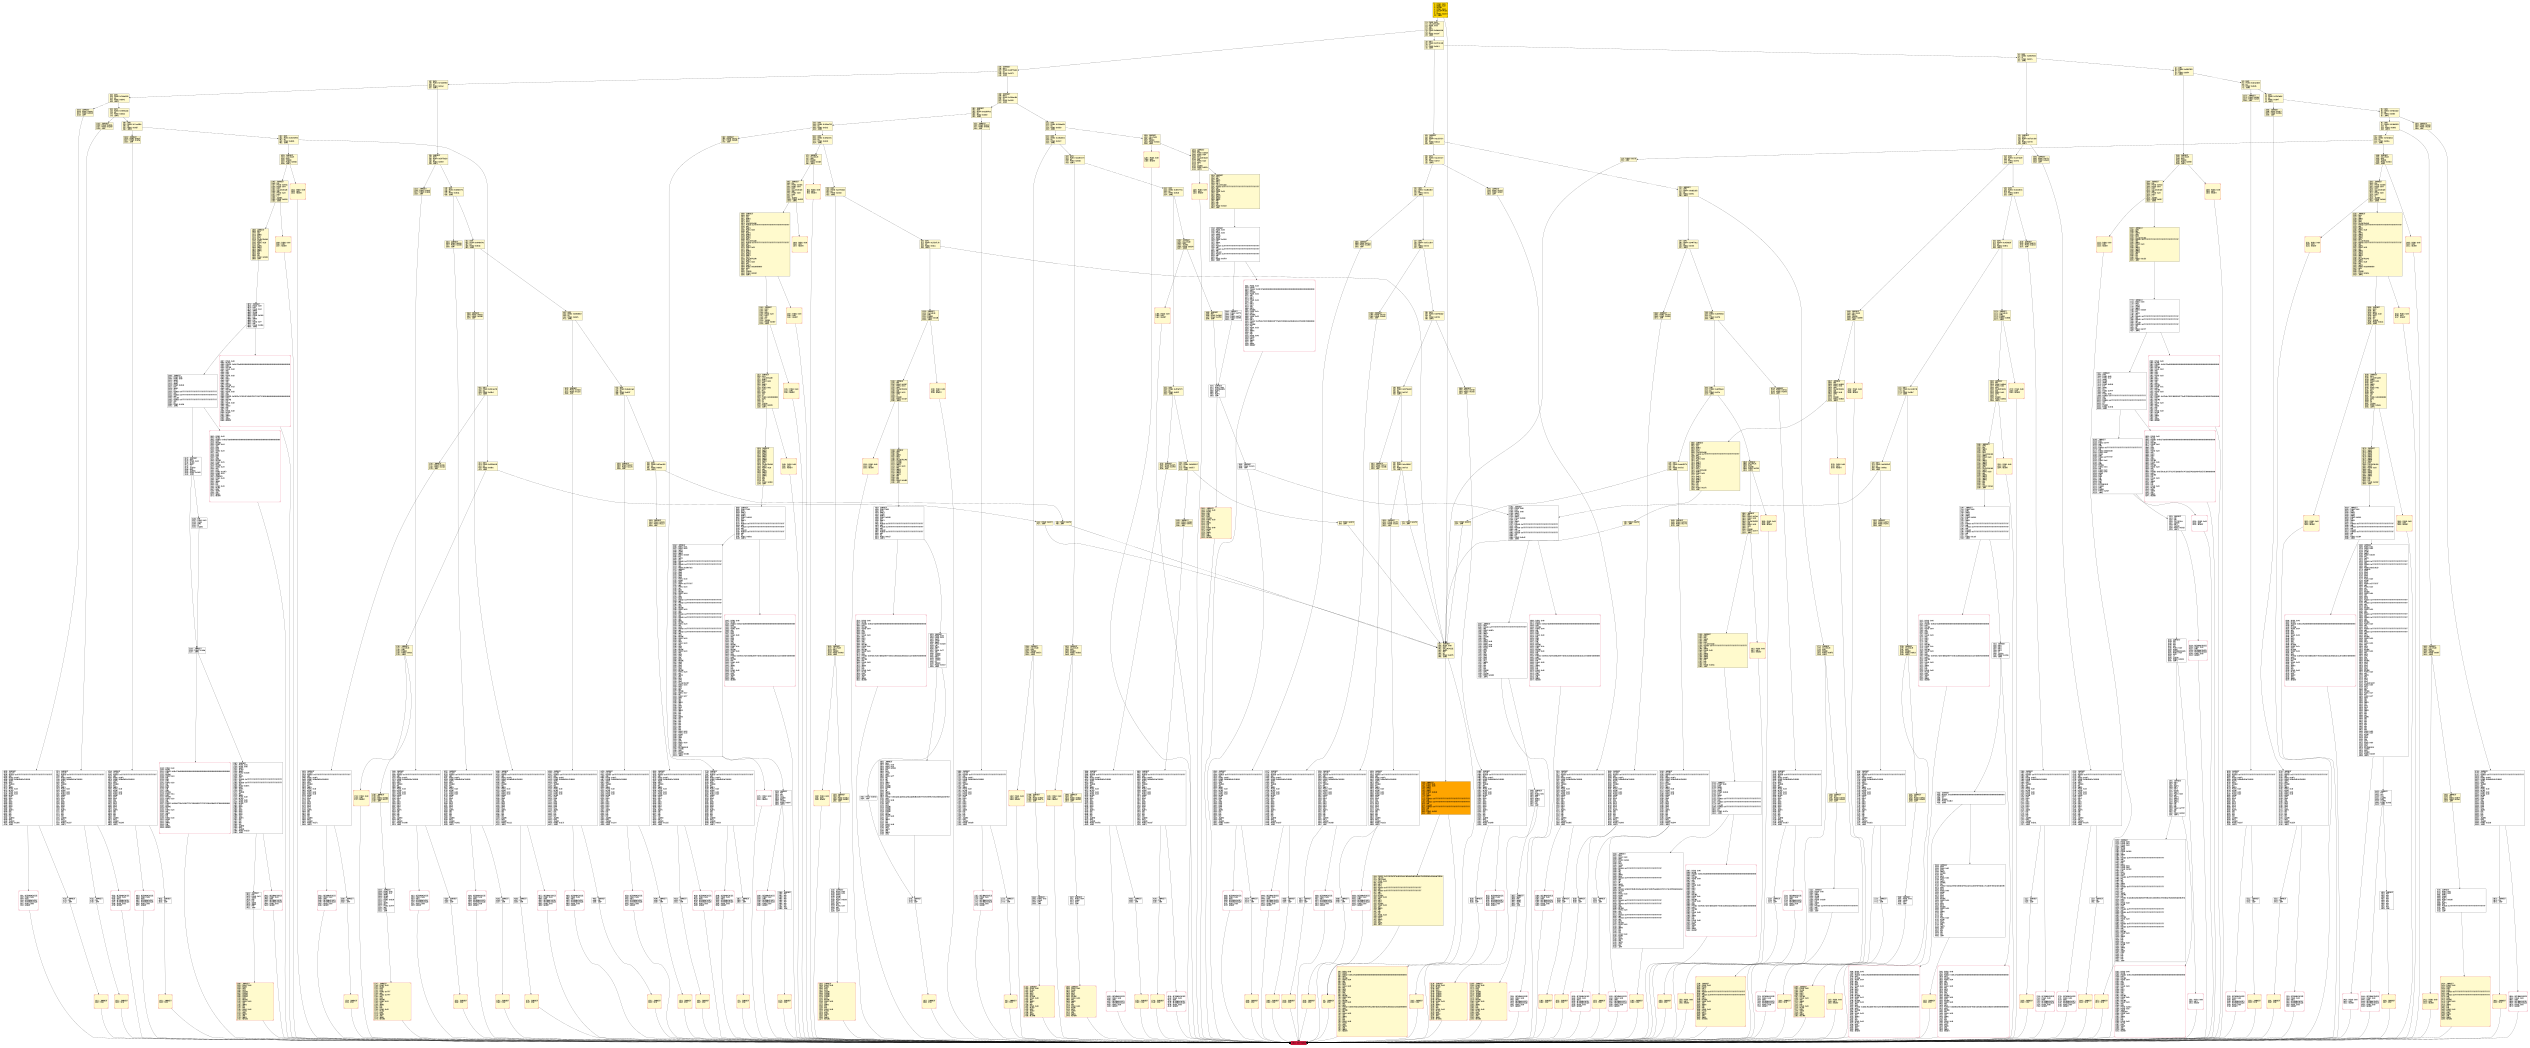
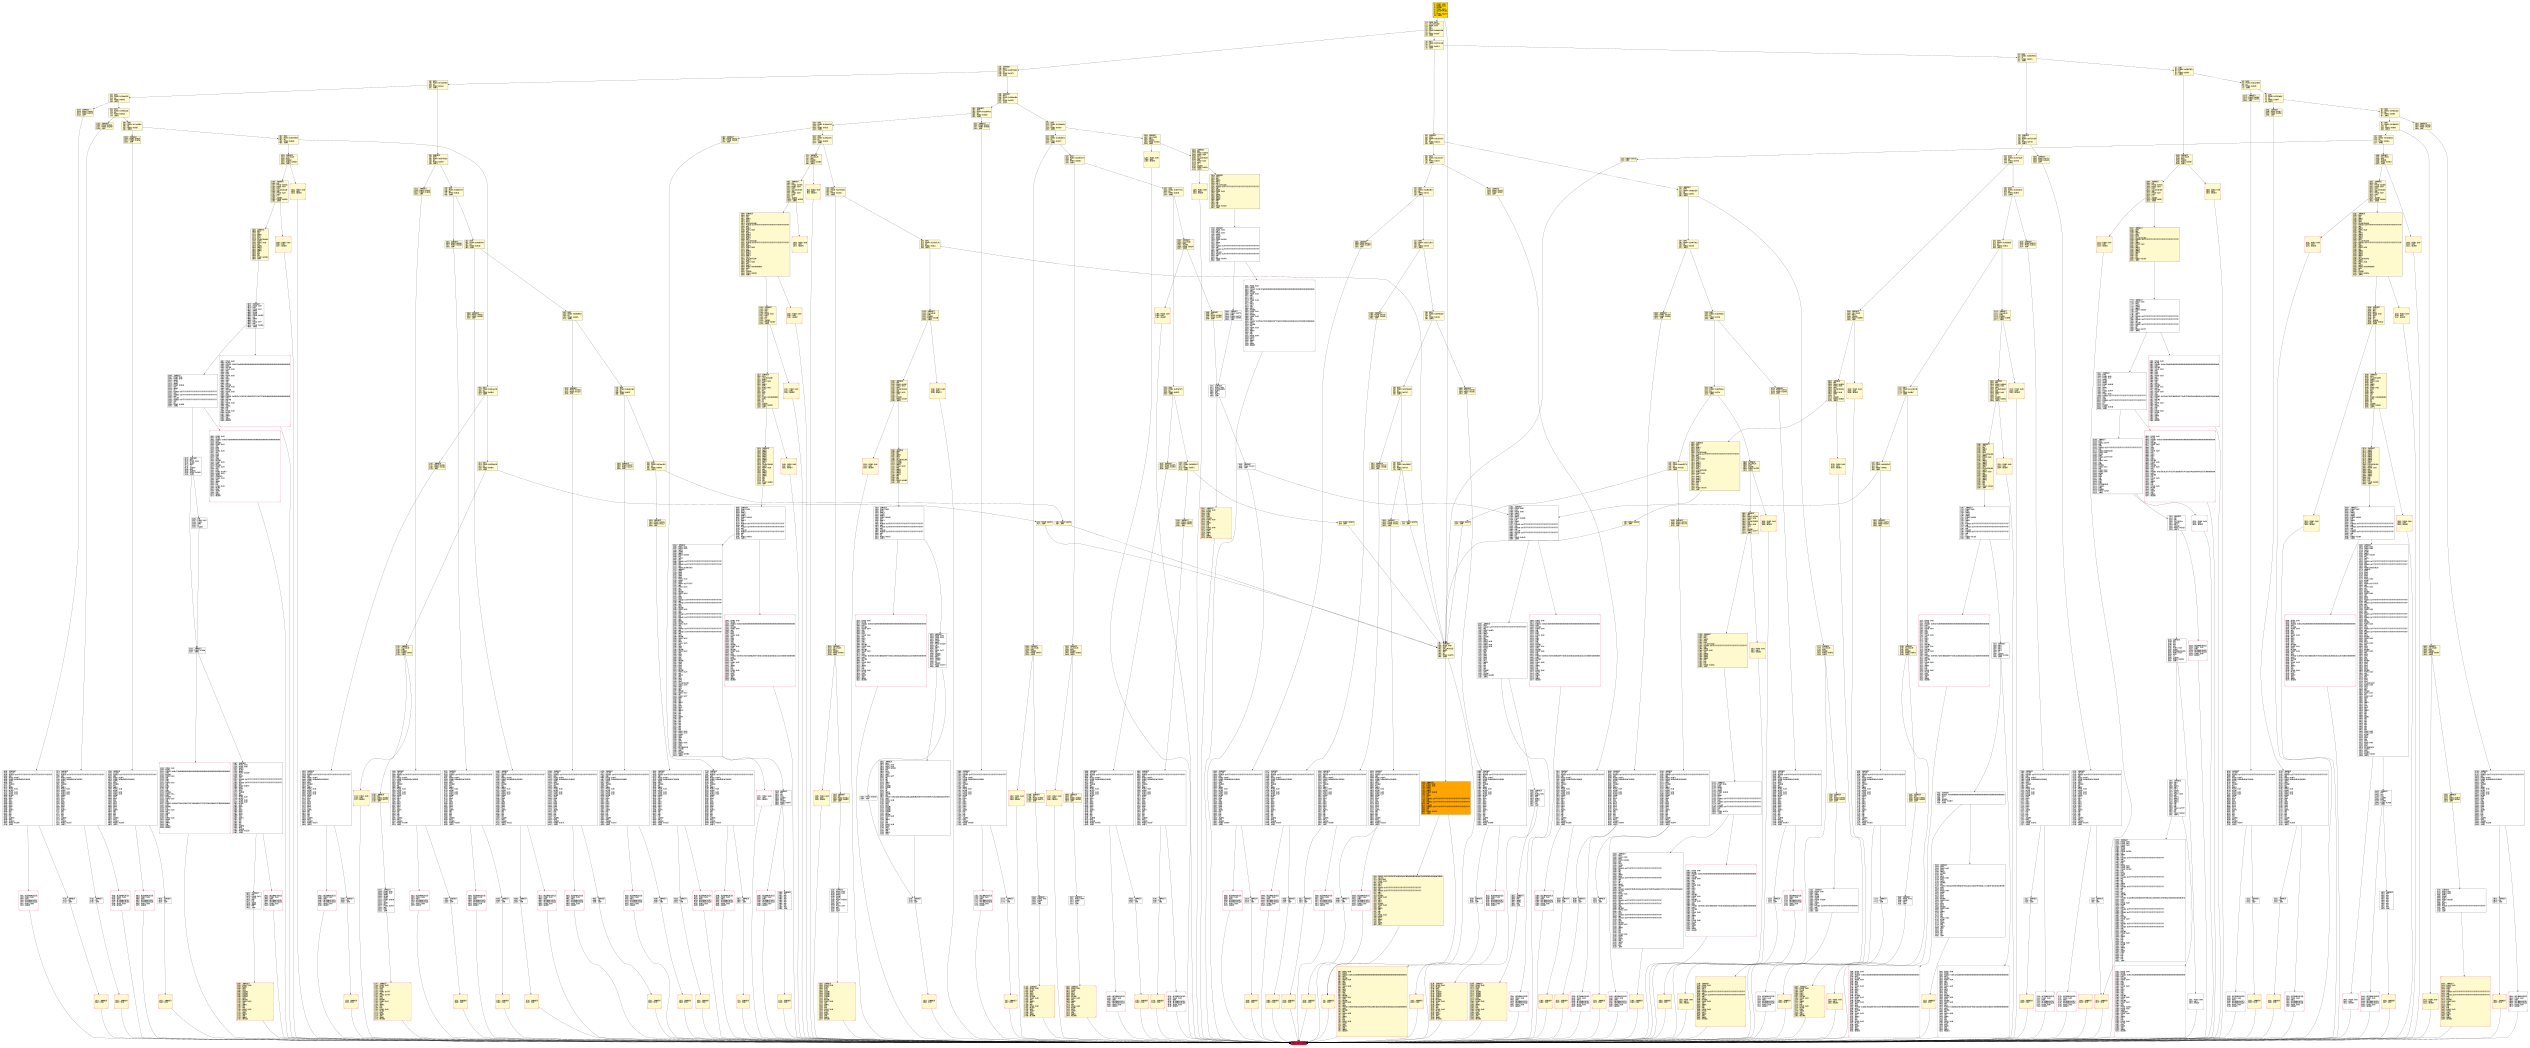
edge "6779: JUMPDEST 6780: POP 6781: JUMP" -> "2043: JUMPDEST 2044: STOP": now "6779: JUMPDEST 6780: POP 6781: JUMP" -> "2371: JUMPDEST 2372: STOP"
